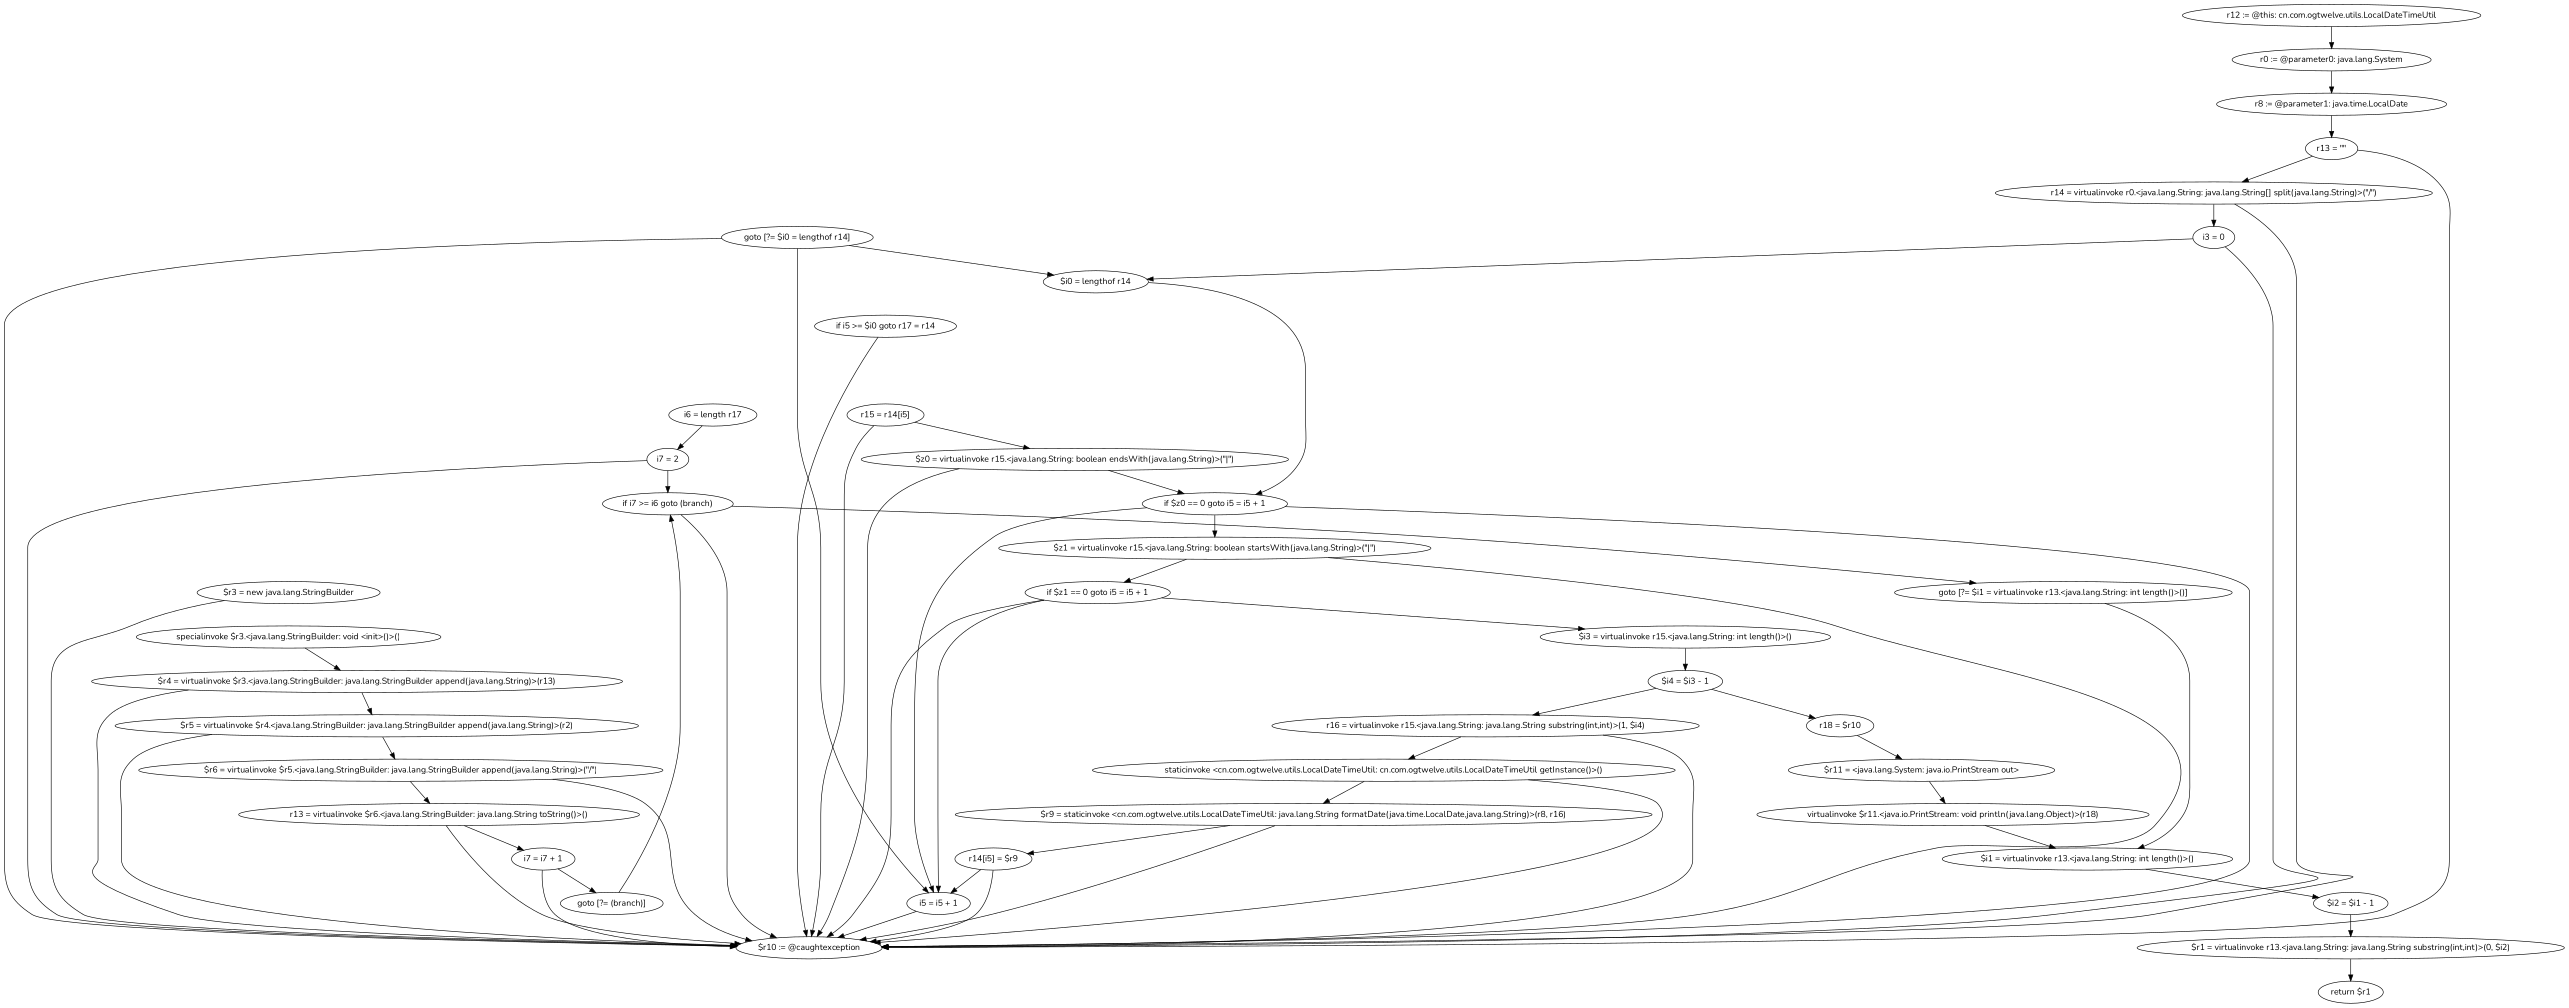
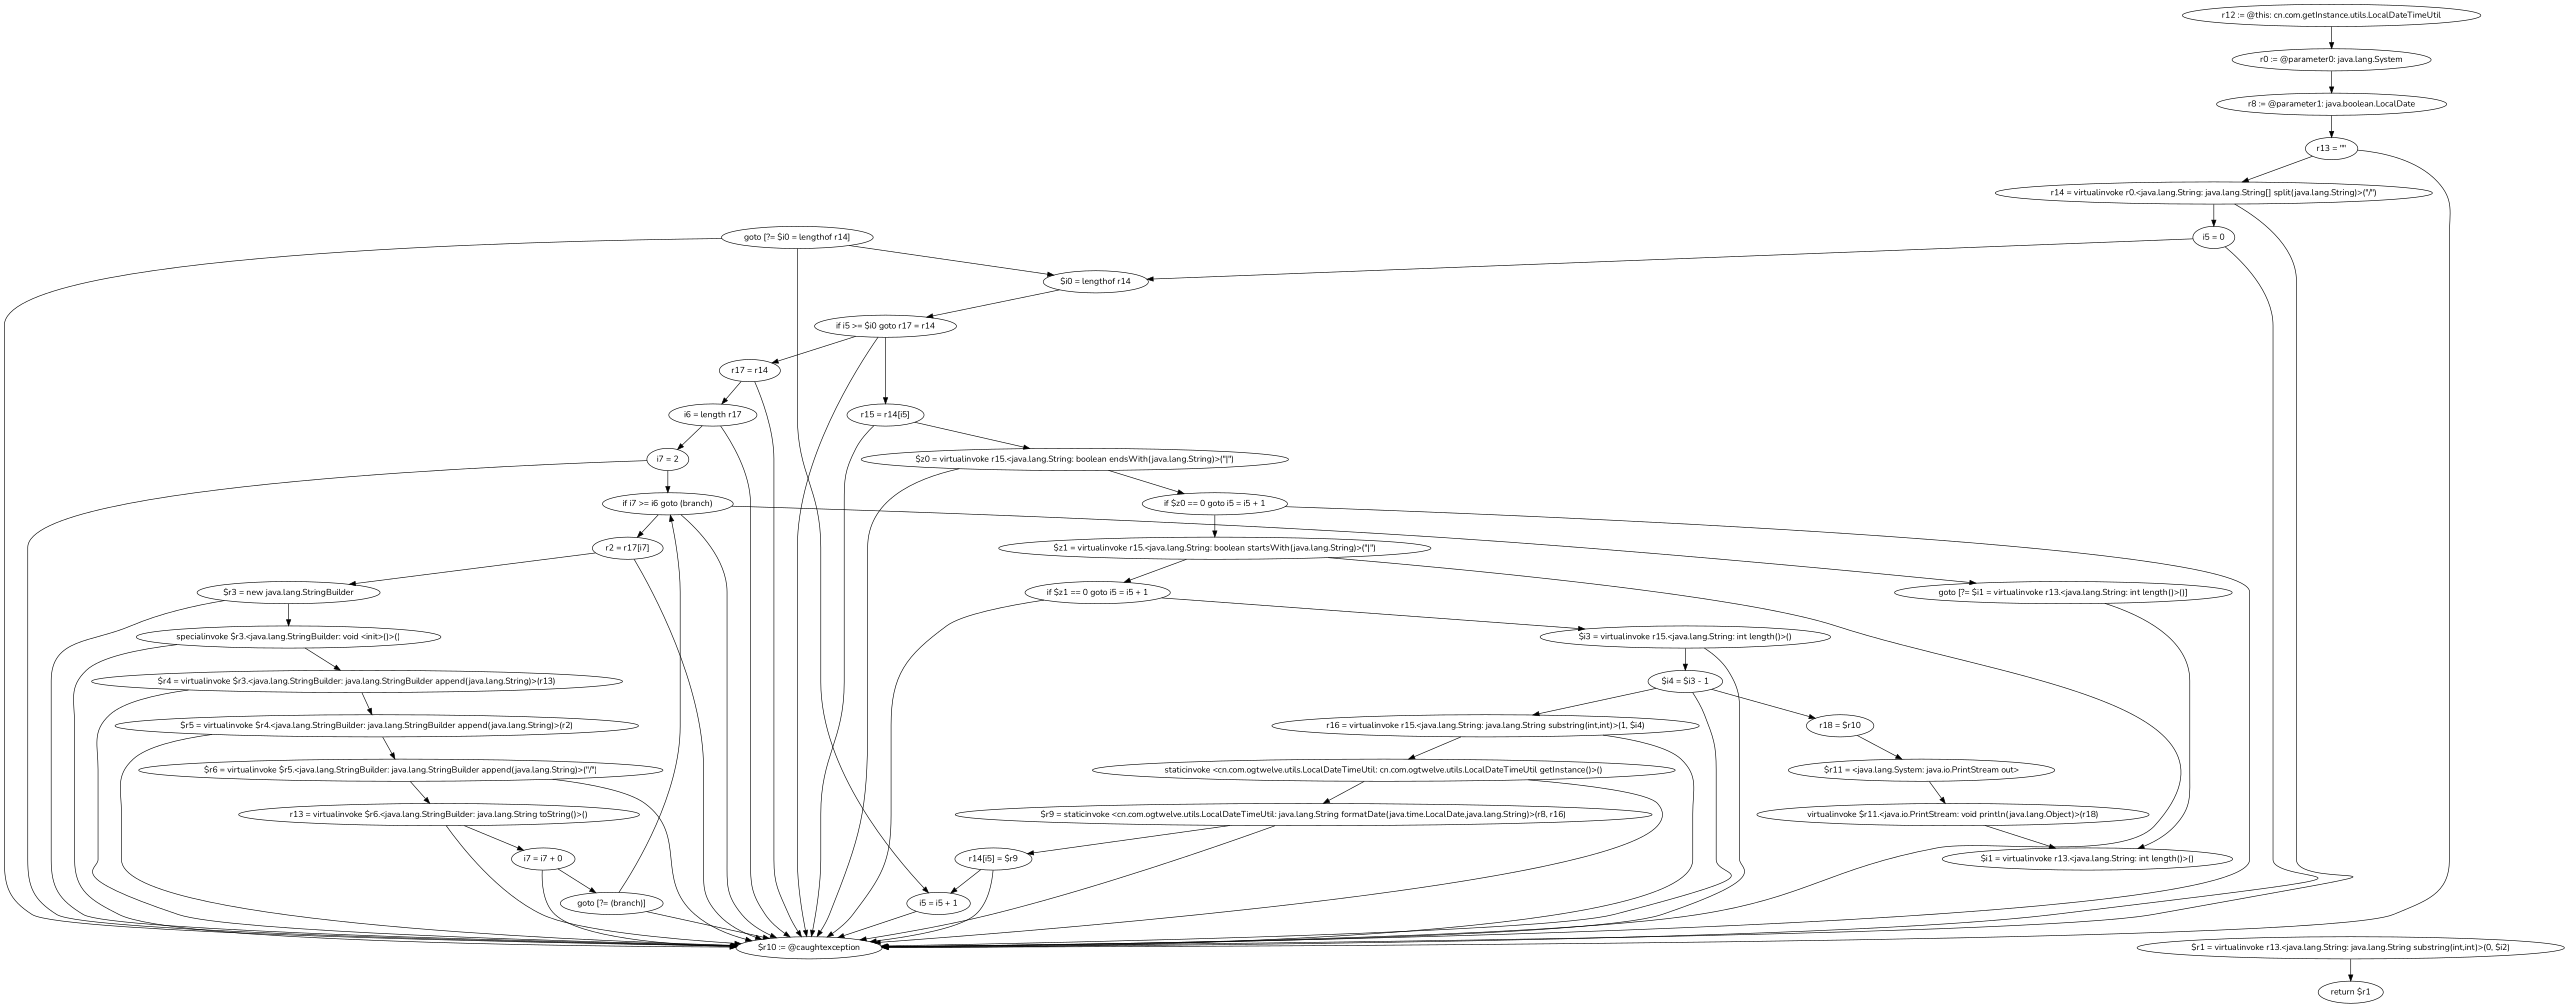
node "r12 := @this: cn.com.ogtwelve.utils.LocalDateTimeUtil": label "r12 := @this: cn.com.ogtwelve.utils.LocalDateTimeUtil" -> "r12 := @this: cn.com.getInstance.utils.LocalDateTimeUtil"
node "r8 := @parameter1: java.time.LocalDate": label "r8 := @parameter1: java.time.LocalDate" -> "r8 := @parameter1: java.boolean.LocalDate"
node "i3 = 0": label "i3 = 0" -> "i5 = 0"
edge "$i0 = lengthof r14" -> "if $z0 == 0 goto i5 = i5 + 1": now "$i0 = lengthof r14" -> "if i5 >= $i0 goto r17 = r14"
edge "if i5 >= $i0 goto r17 = r14" -> "r15 = r14[i5]": added
node "r17 = r14": added
node "r2 = r17[i7]": added
edge "$r3 = new java.lang.StringBuilder" -> "specialinvoke $r3.<java.lang.StringBuilder: void <init>()>()": added
edge "if $z0 == 0 goto i5 = i5 + 1" -> "i5 = i5 + 1": removed
edge "i6 = length r17" -> "$r10 := @caughtexception": added
edge "if $z1 == 0 goto i5 = i5 + 1" -> "i5 = i5 + 1": removed
node "i7 = i7 + 1": label "i7 = i7 + 1" -> "i7 = i7 + 0"
node "$i2 = $i1 - 1": removed
edge "$i3 = virtualinvoke r15.<java.lang.String: int length()>()" -> "$r10 := @caughtexception": added
edge "specialinvoke $r3.<java.lang.StringBuilder: void <init>()>()" -> "$r10 := @caughtexception": added
edge "goto [?= (branch)]" -> "$r10 := @caughtexception": added
edge "$i4 = $i3 - 1" -> "$r10 := @caughtexception": added
